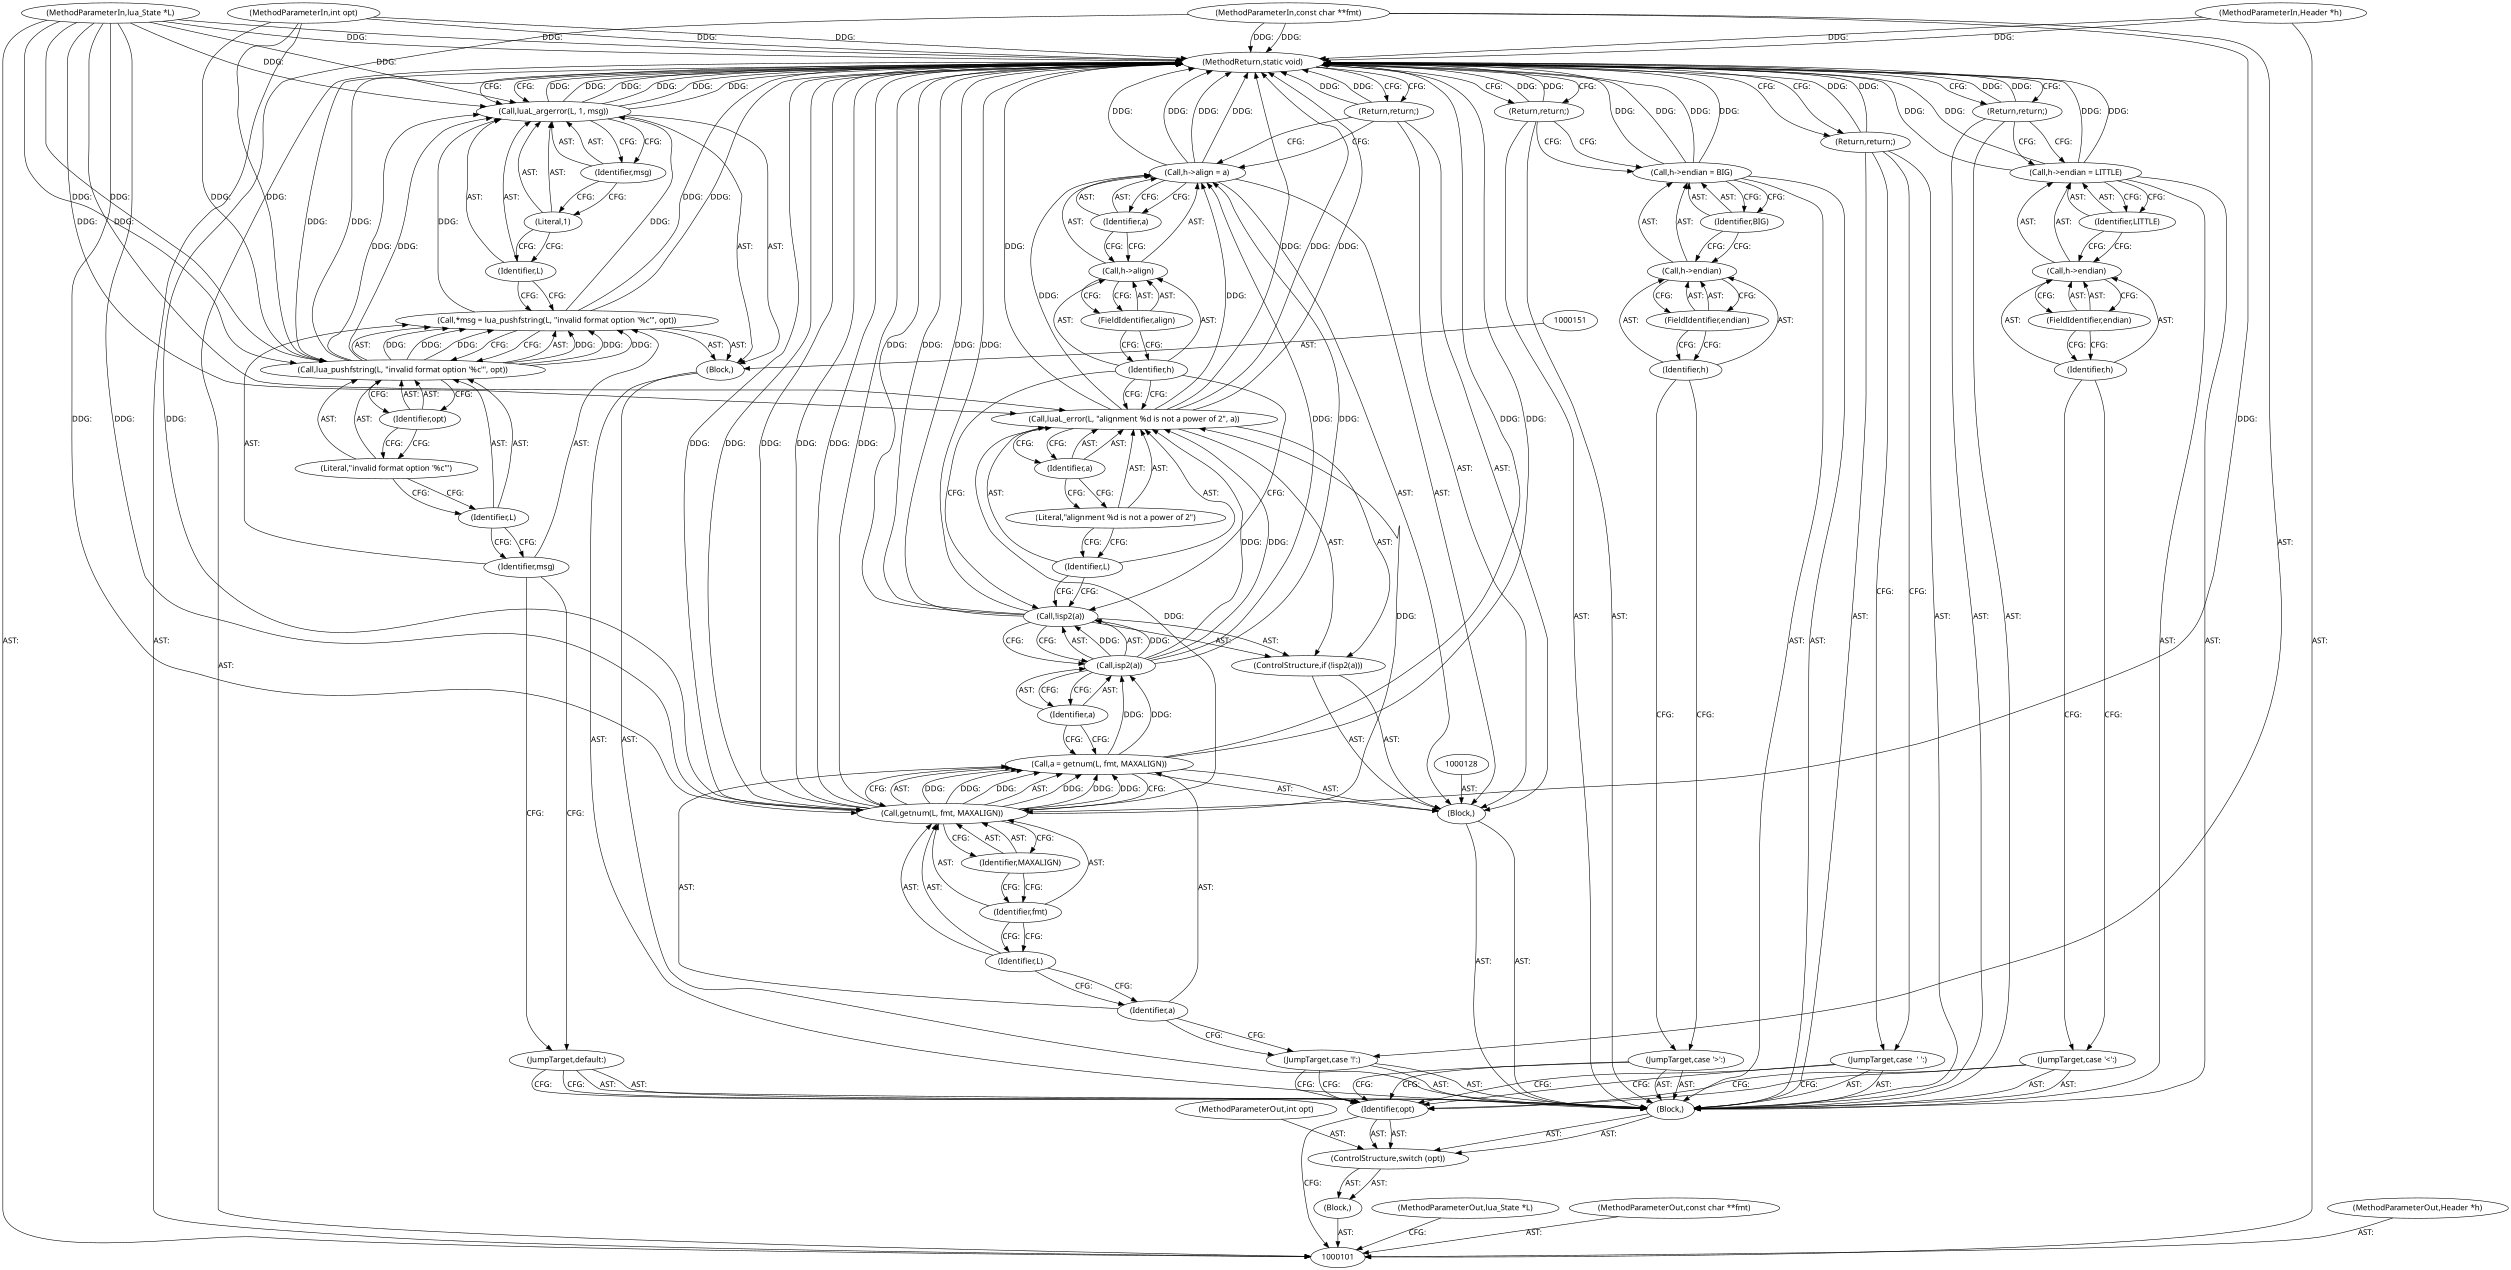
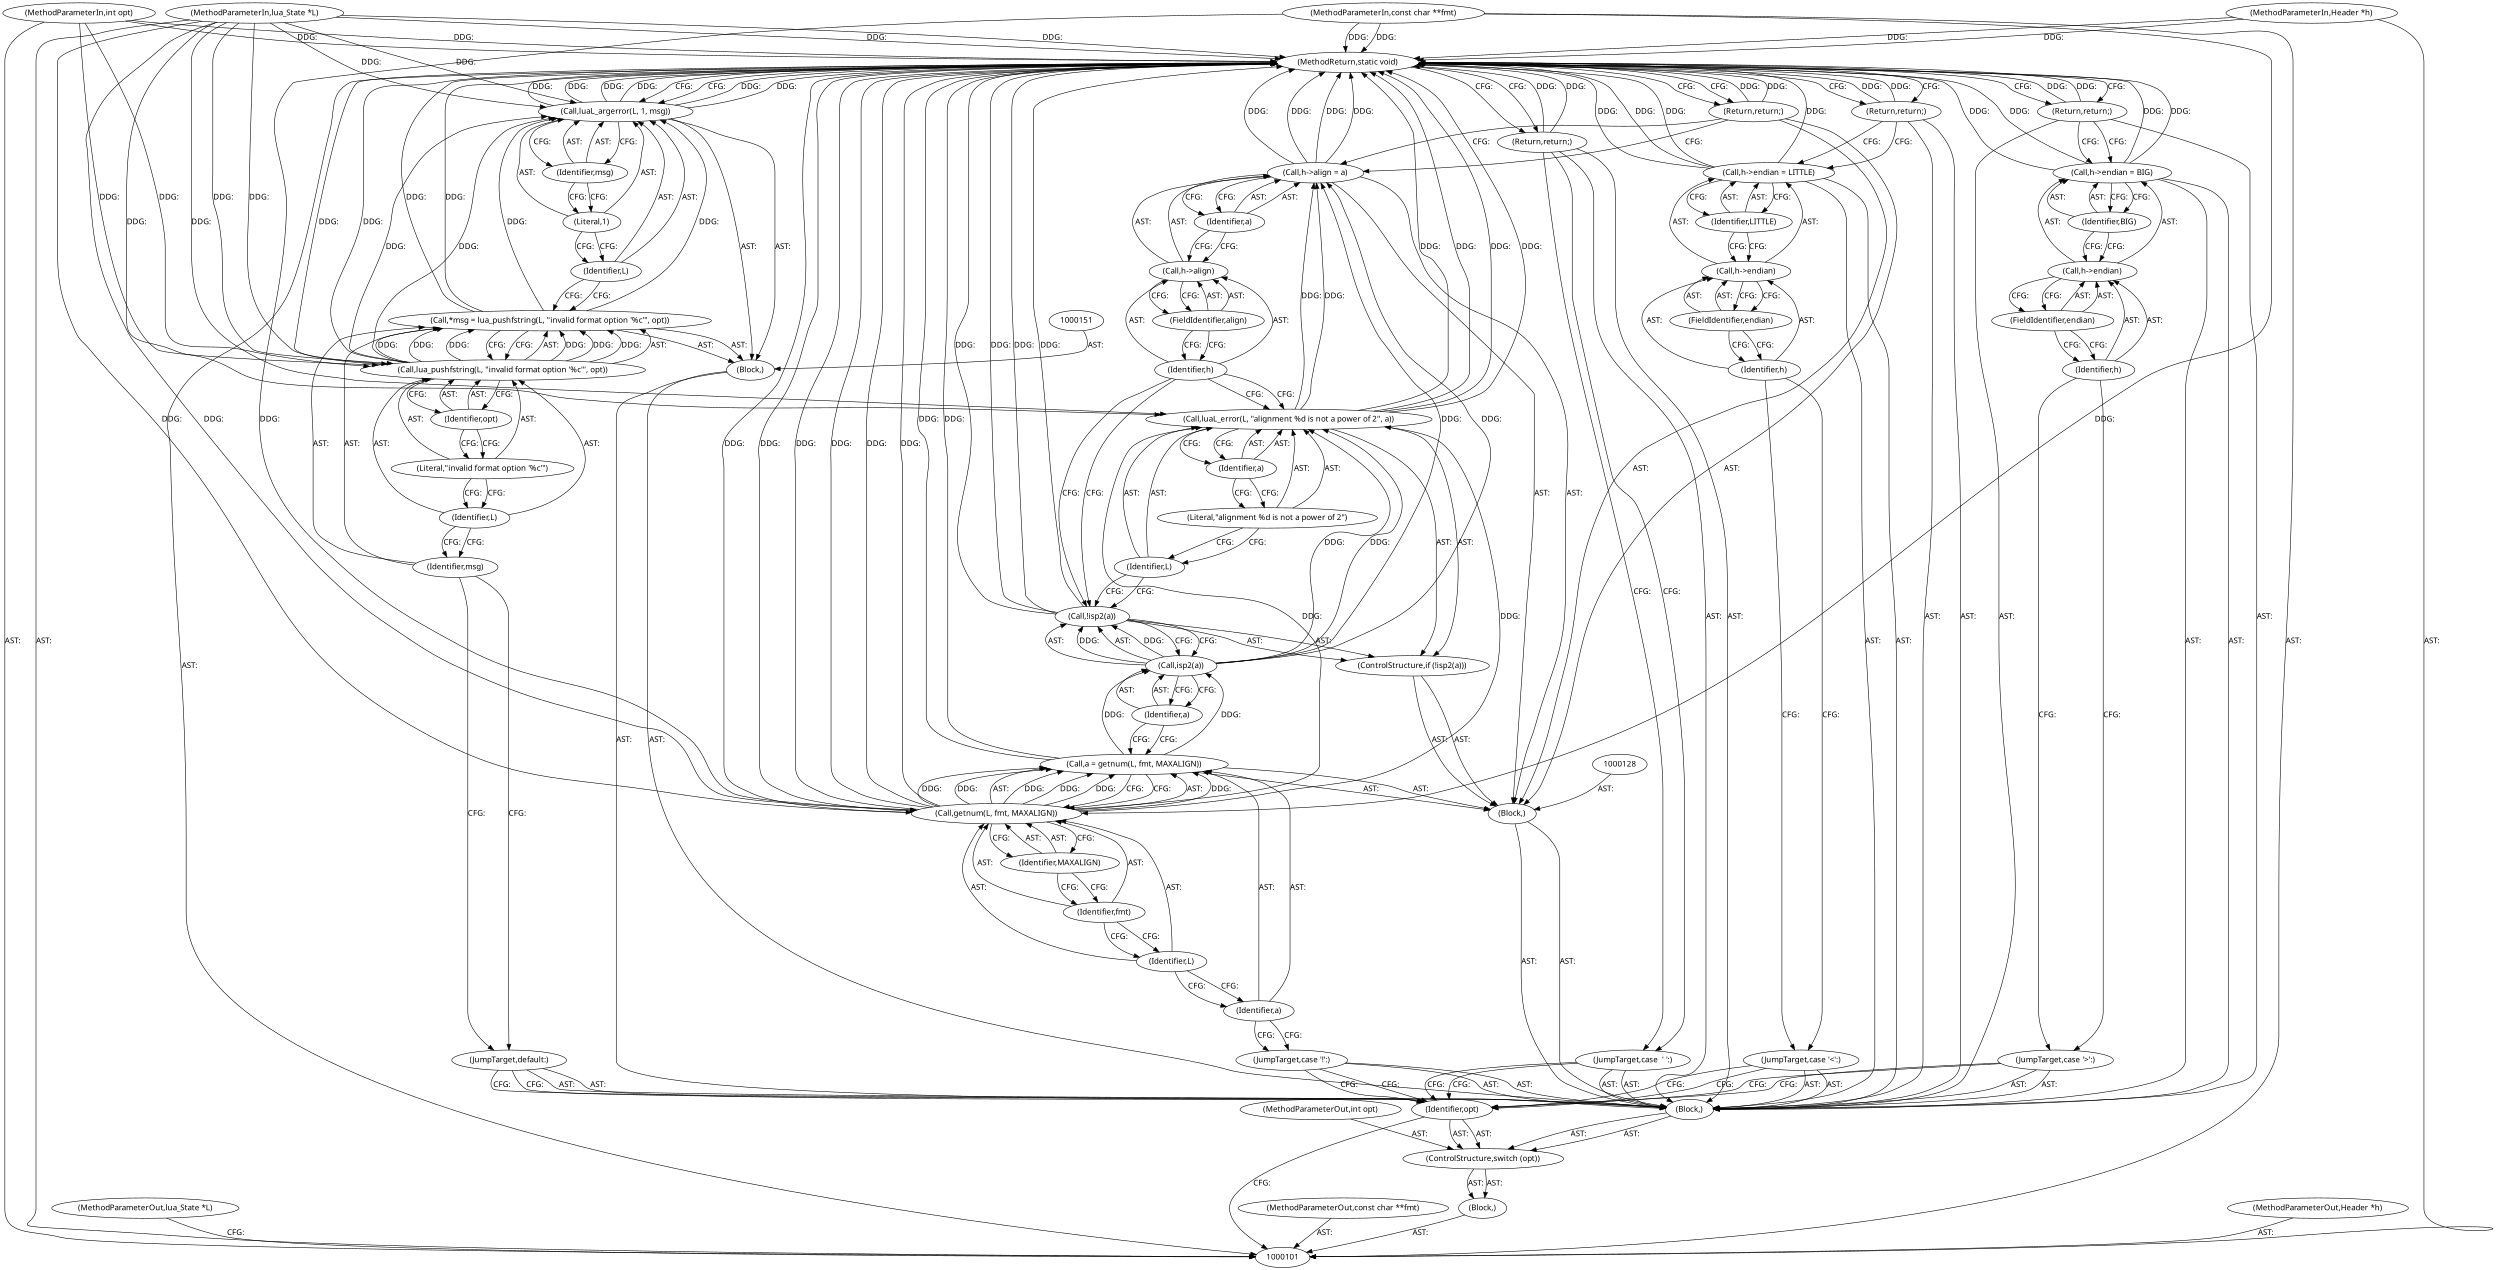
edge "(MethodParameterIn,const char **fmt)" -> "(JumpTarget,case '!':)": now "(MethodParameterIn,const char **fmt)" -> "1000101"
